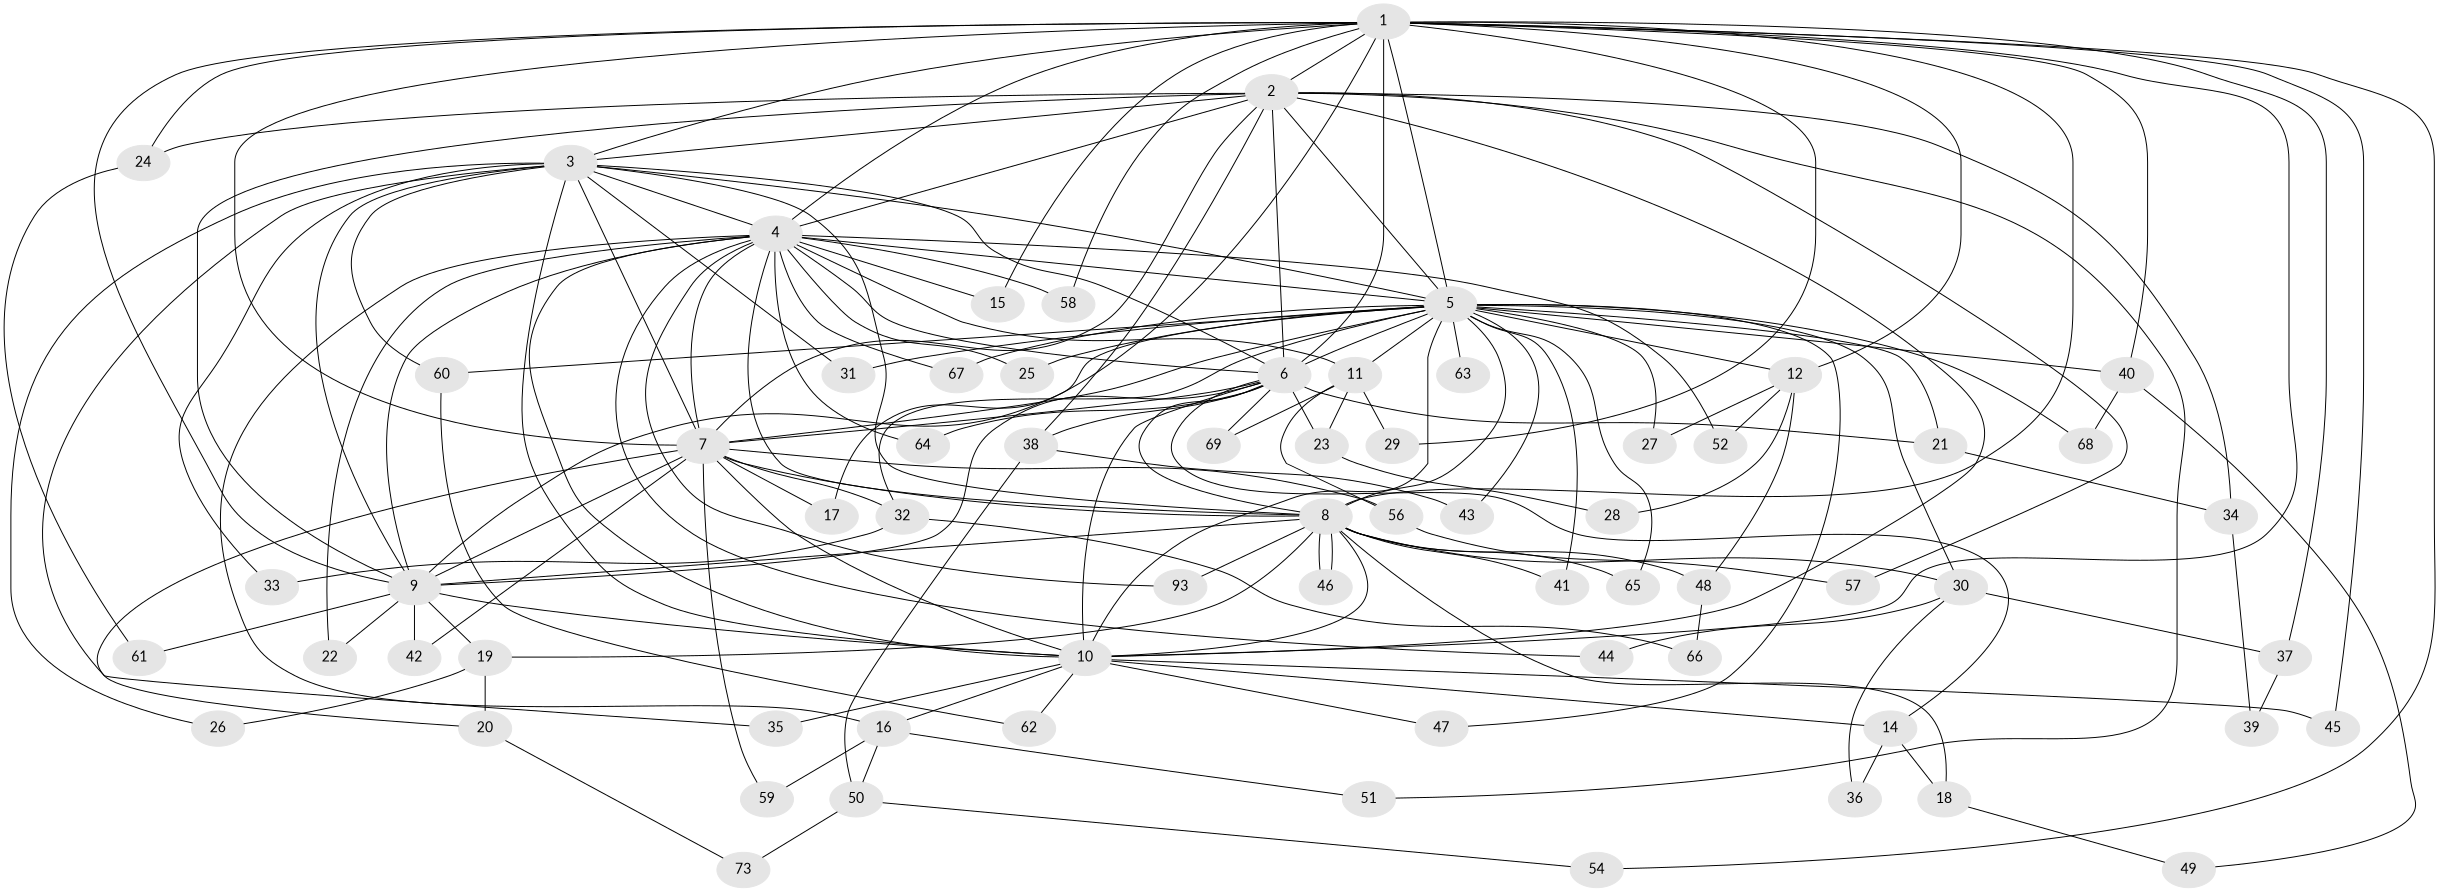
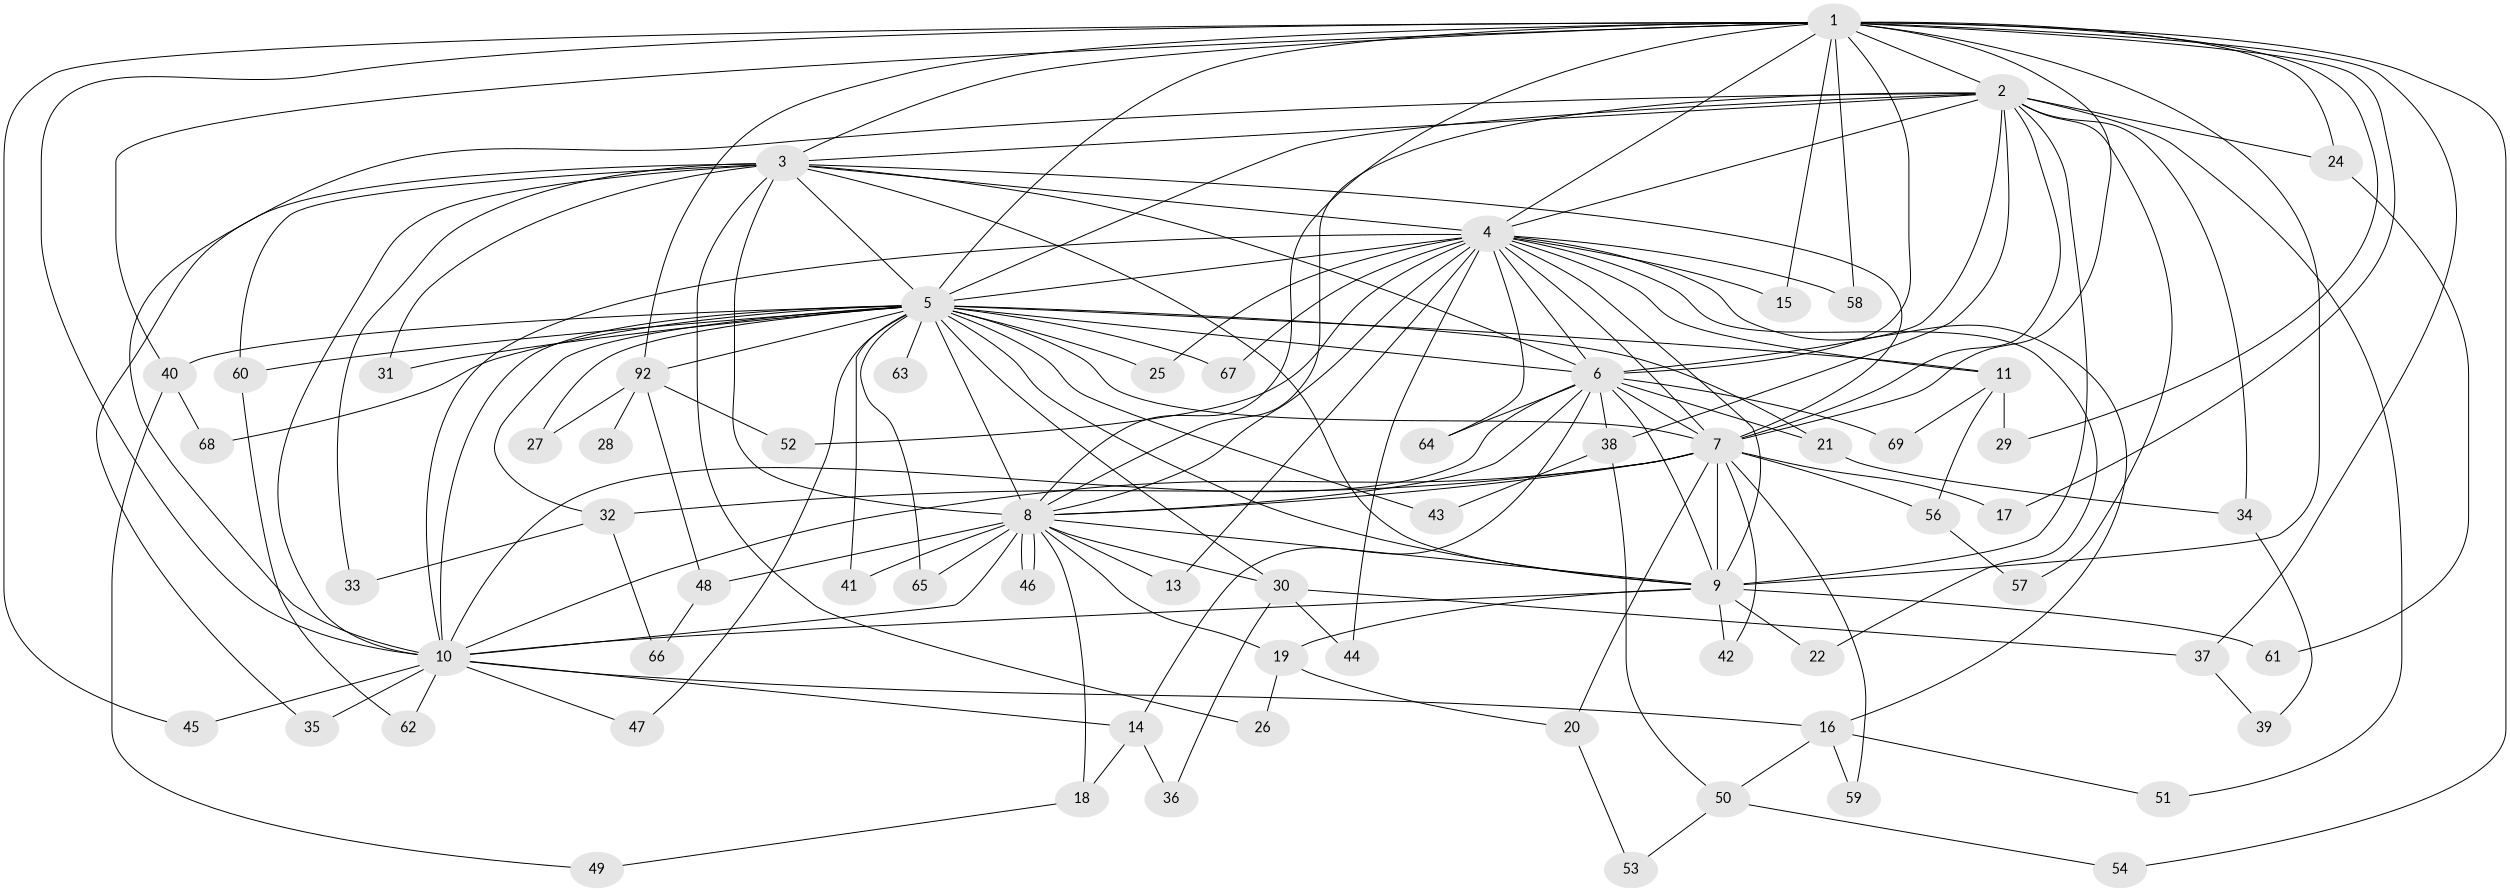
edge "2" -- "8": added
node "12": label "12" -> "92"
node "23": removed
node "93": label "93" -> "13"
node "73": label "73" -> "53"
